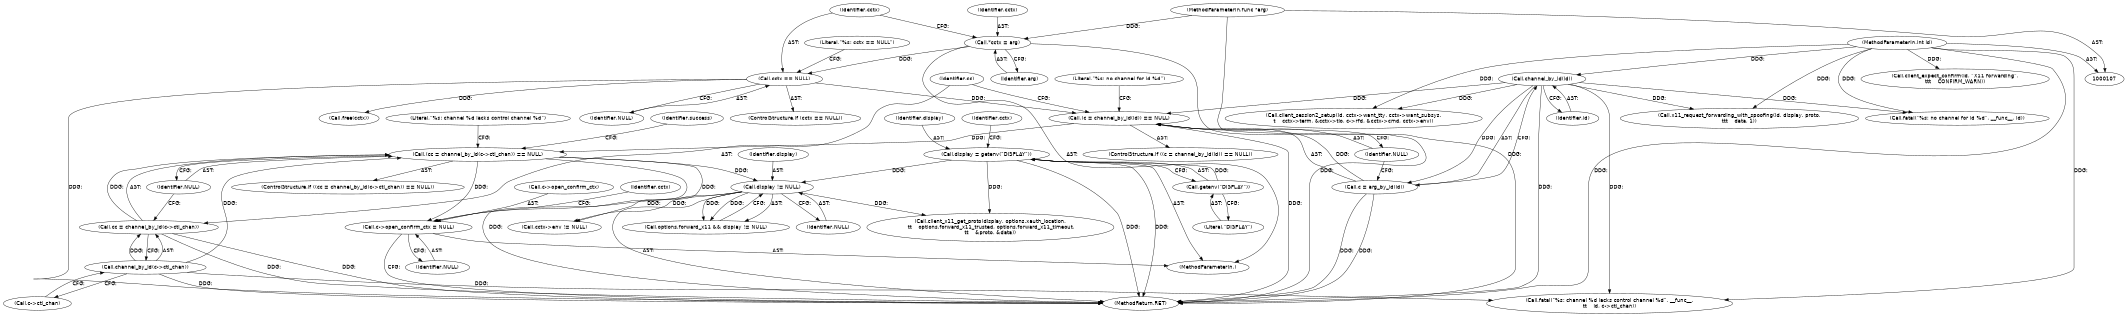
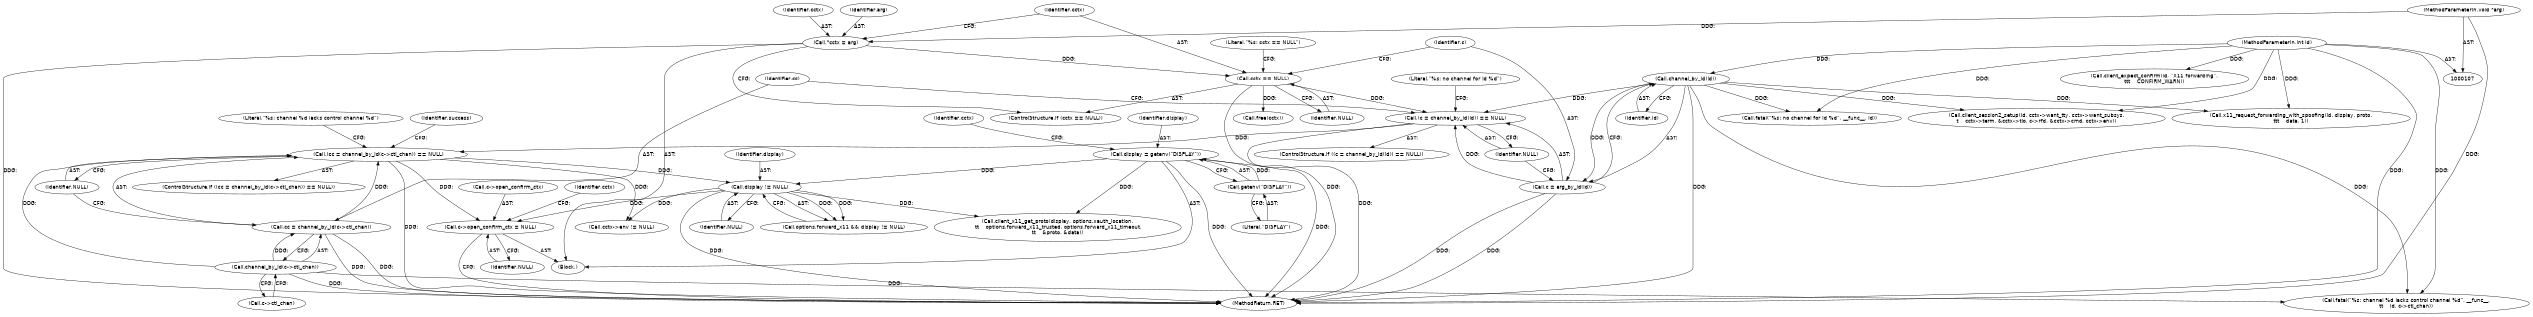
node "(MethodParameterIn,func *arg)": label "(MethodParameterIn,func *arg)" -> "(MethodParameterIn,void *arg)"
node "(Identifier,c)": added
edge "(Call,*cctx = arg)" -> "(Identifier,arg)": now "(Call,*cctx = arg)" -> "(ControlStructure,if (cctx == NULL))"
edge "(Call,display != NULL)" -> "(MethodReturn,RET)": label "AST: " -> "DDG: "
node "(MethodParameterIn,)": label "(MethodParameterIn,)" -> "(Block,)"
